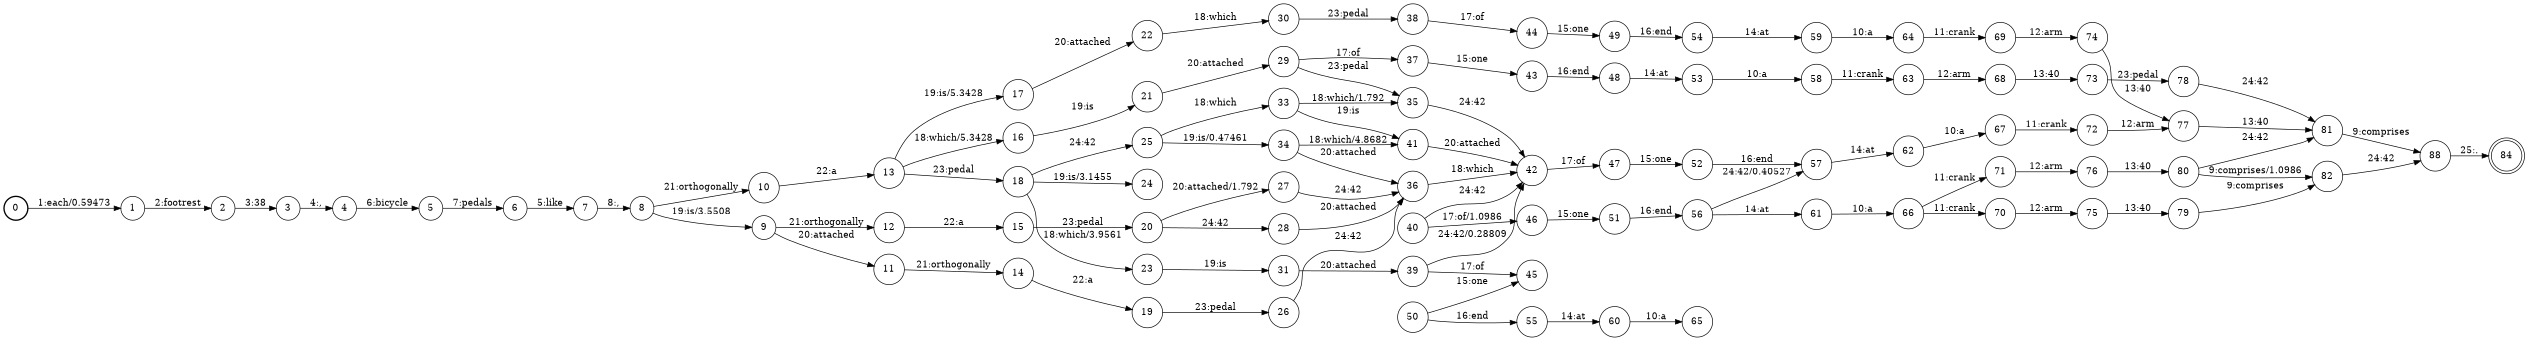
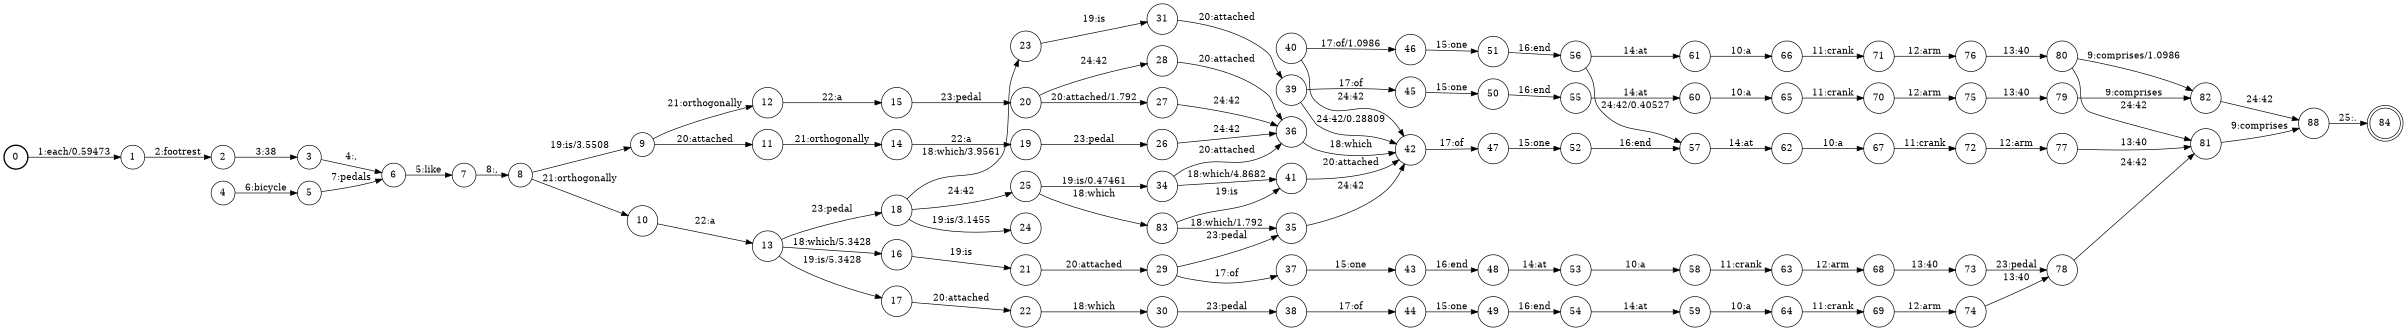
edge "74" -> "77": now "74" -> "78"
node "33": label "33" -> "83"
edge "3" -> "4": now "3" -> "6"
edge "66" -> "70": now "65" -> "70"
edge "50" -> "45": reversed
